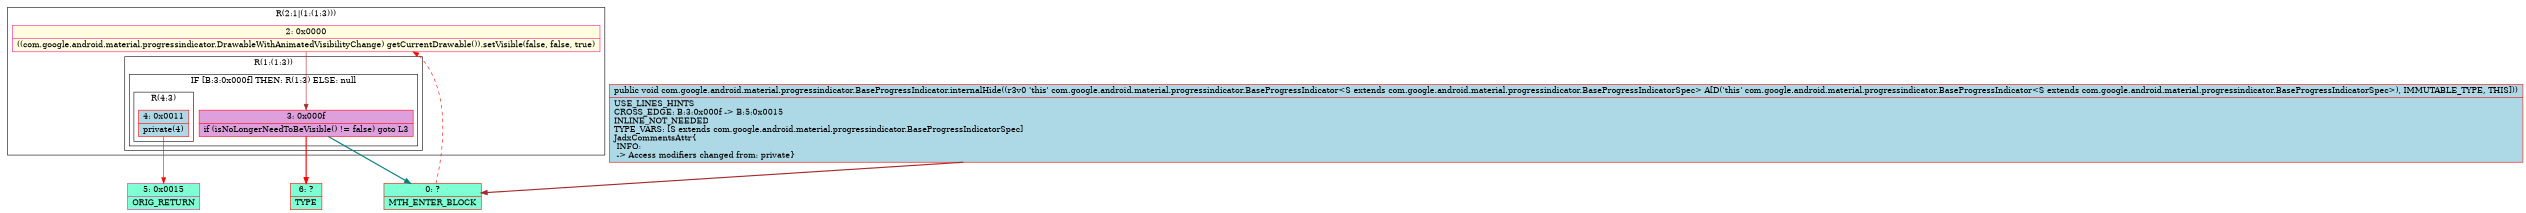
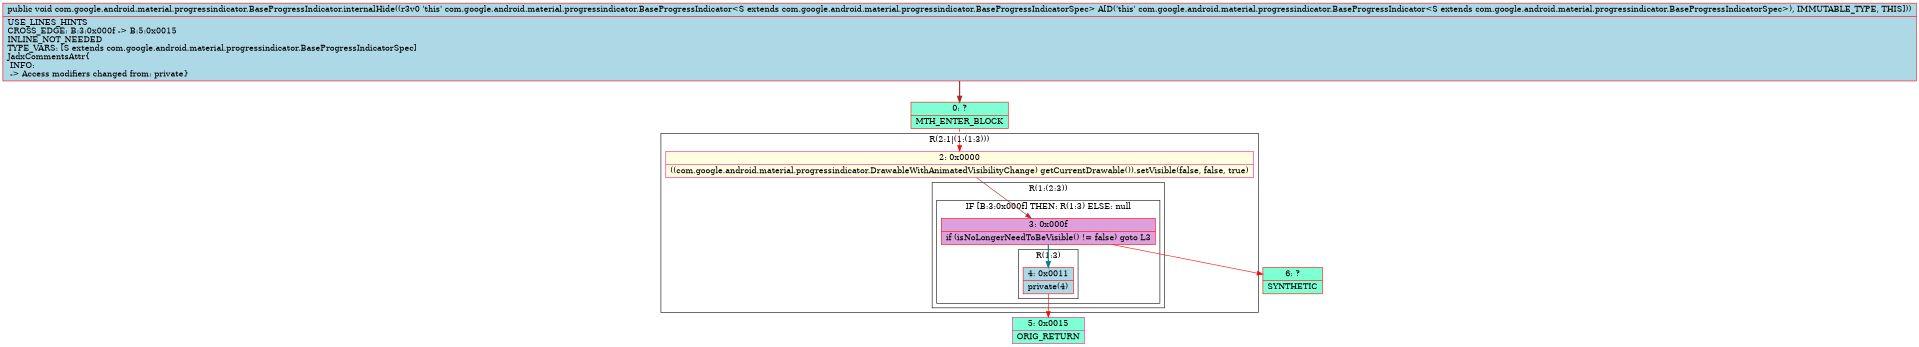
cluster "R(1:(1:3))": label "R(1:(1:3))" -> "R(1:(2:3))"
cluster "R(4:3)": label "R(4:3)" -> "R(1:3)"
edge "3: 0x000f" -> "6: ?": style bold -> solid
edge "3: 0x000f" -> "0: ?": now "3: 0x000f" -> "4: 0x0011"
node "6: ?": text "TYPE" -> "SYNTHETIC"
